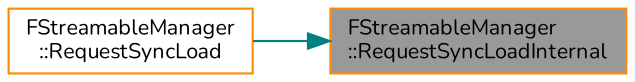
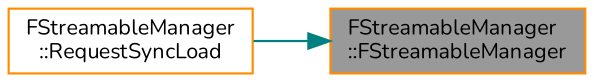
node "FStreamableManager ::RequestSyncLoadInternal": label "FStreamableManager ::RequestSyncLoadInternal" -> "FStreamableManager ::FStreamableManager"
